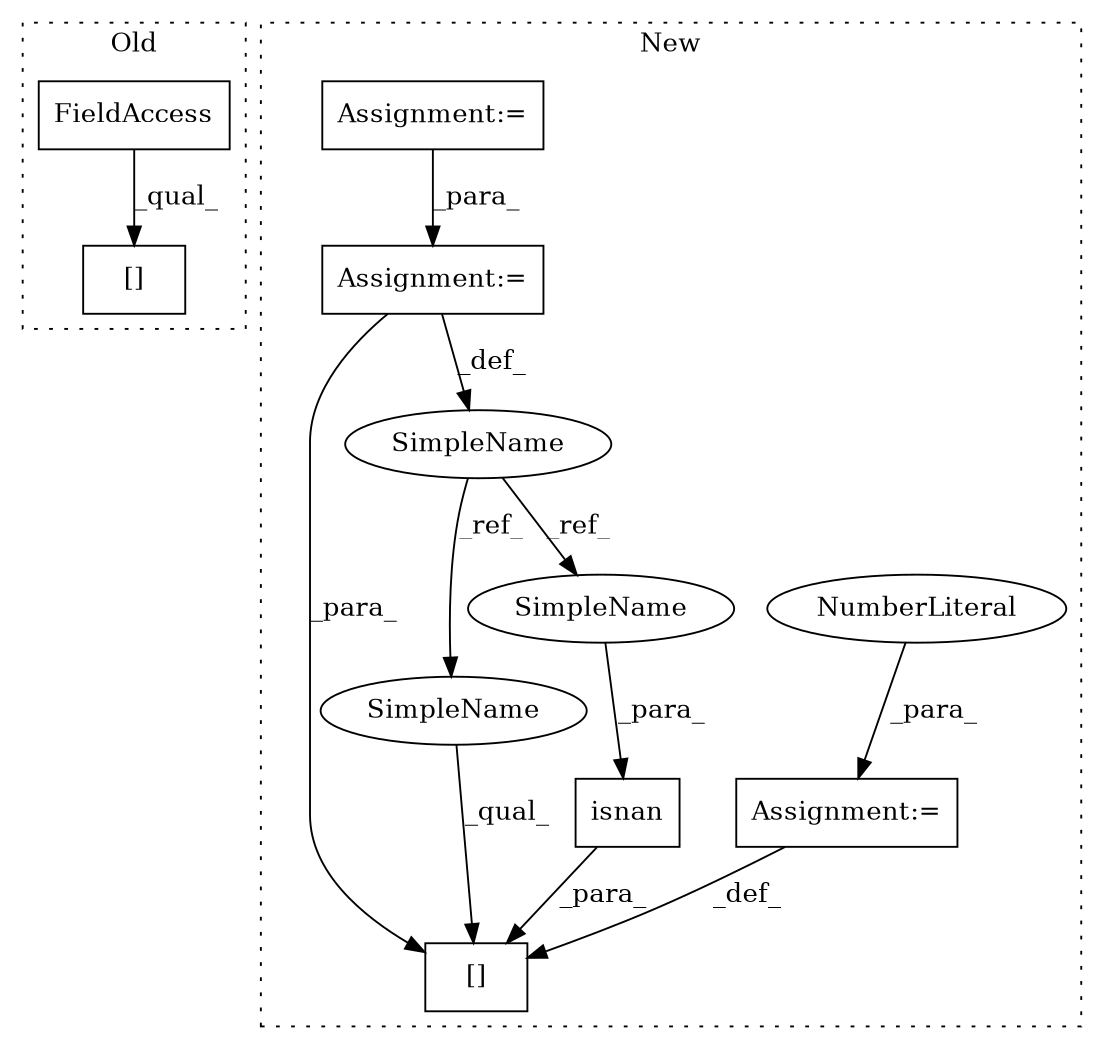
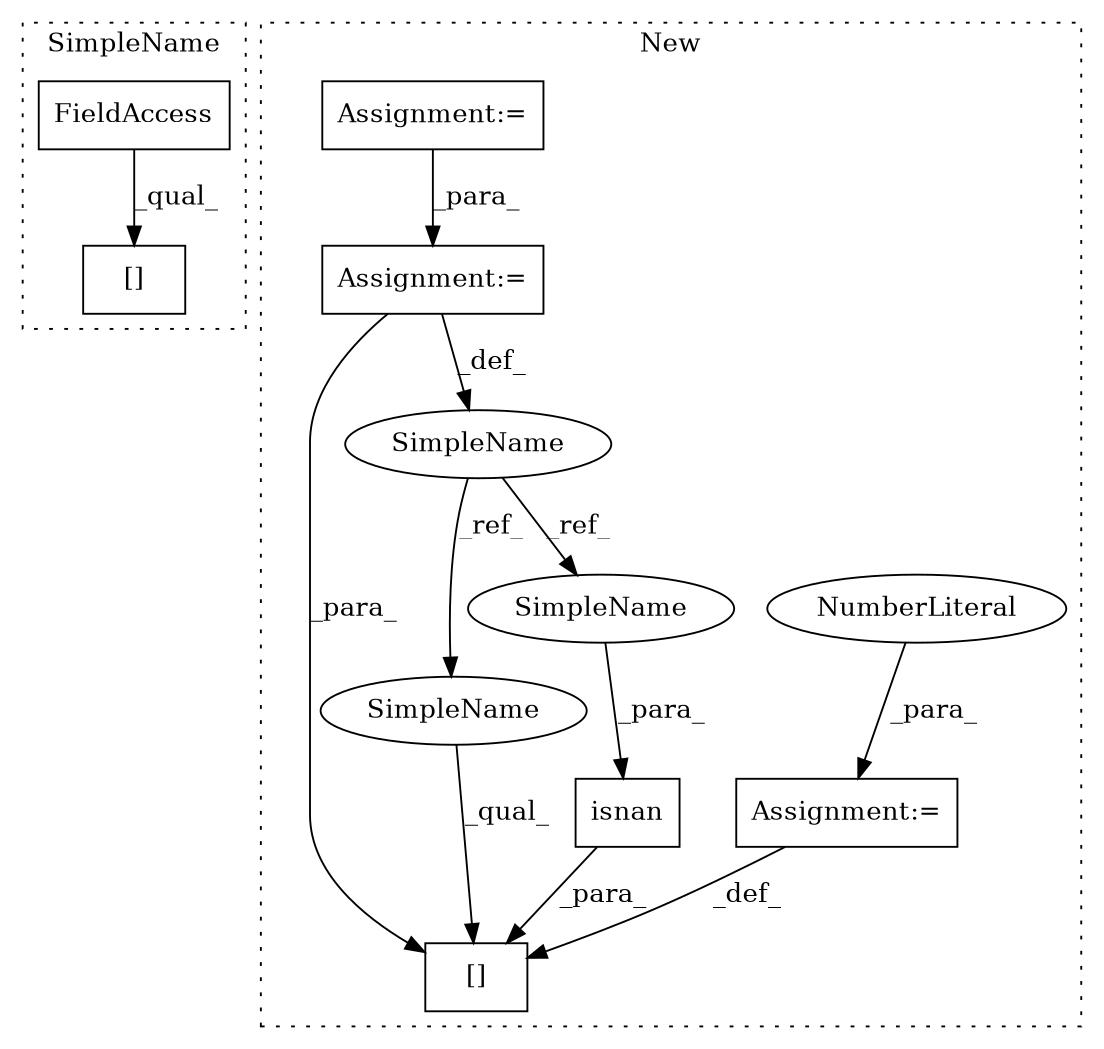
cluster "Old": label "Old" -> "SimpleName"
